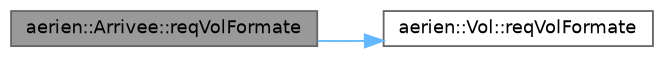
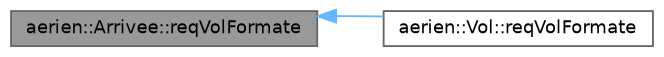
edge "aerien::Arrivee::reqVolFormate" -> "aerien::Vol::reqVolFormate": reversed
